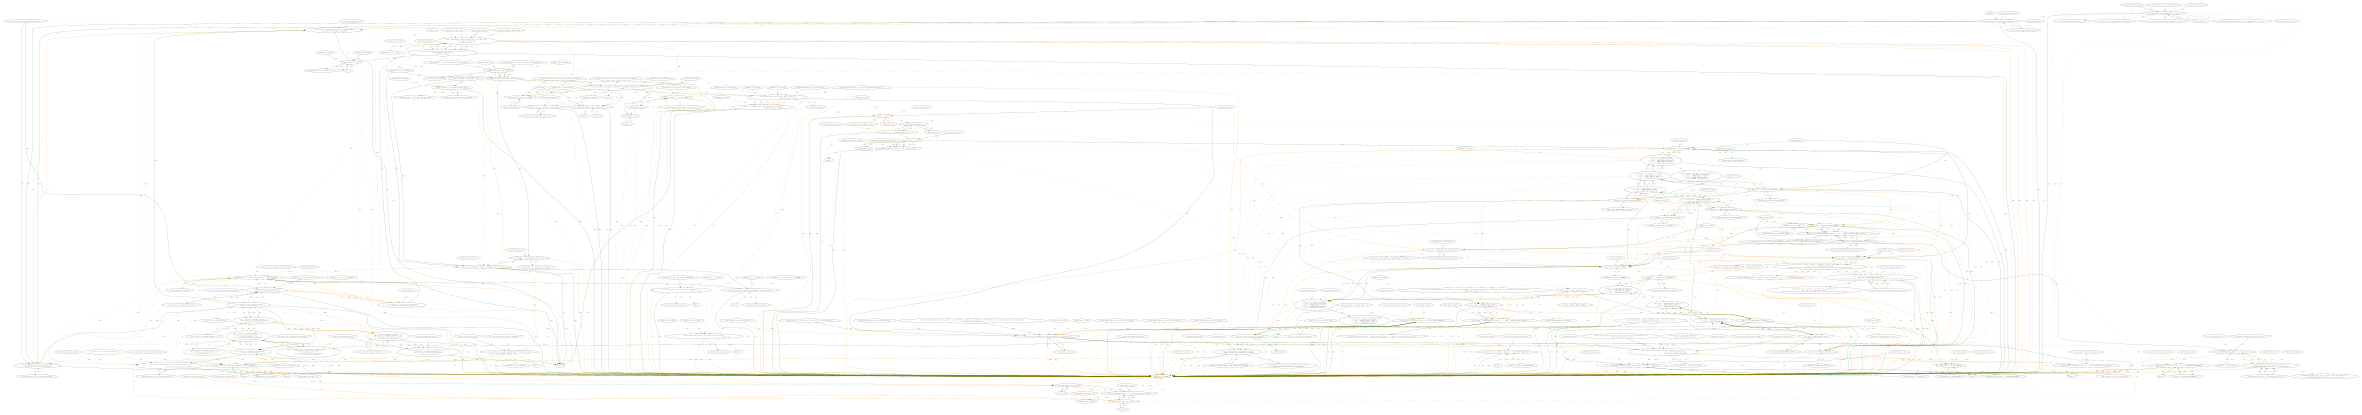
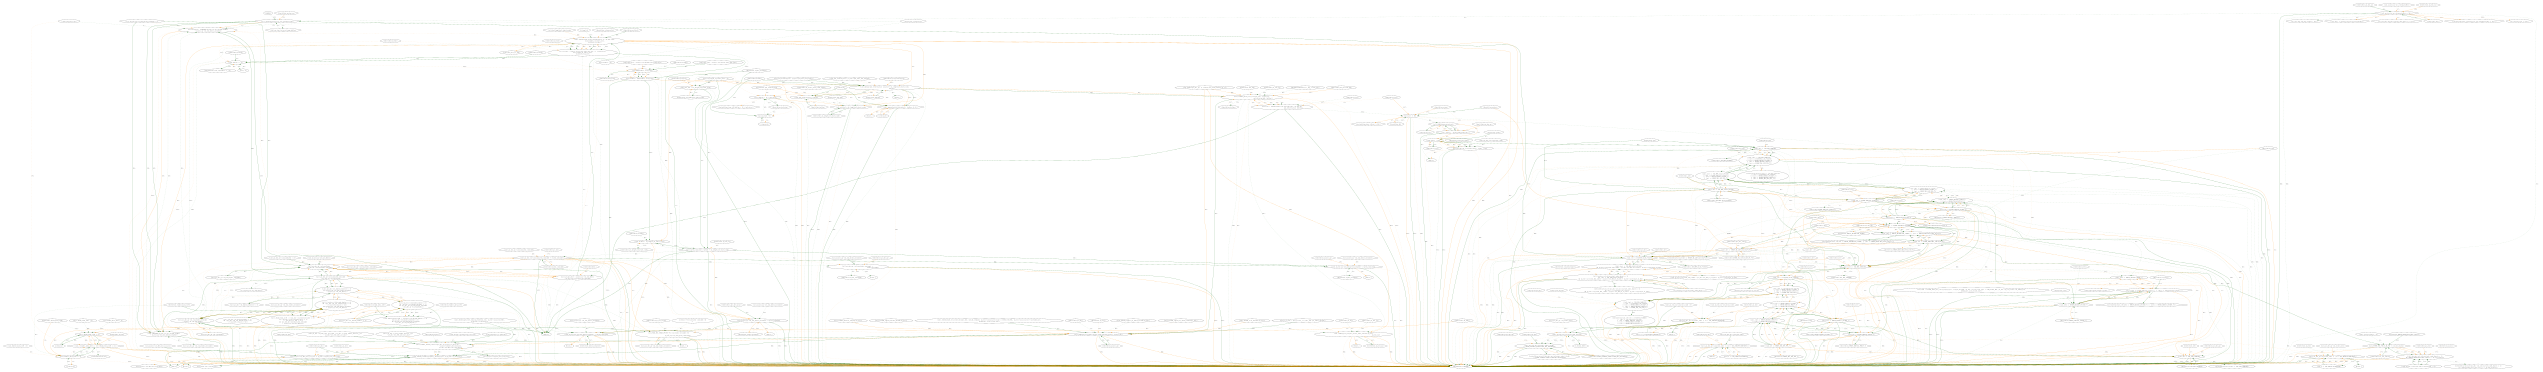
node "(Call,*(pu1_buf + u4_length_of_start_code))": removed
edge "(Call,ret == ERROR_IN_LAST_SLICE_OF_PIC)" -> "(Call,ret == ERROR_INCOMPLETE_FRAME)": reversed
edge "(Call,ret1 == ERROR_UNAVAIL_MVBUF_T)" -> "(Call,ret1 == ERROR_UNAVAIL_PICBUF_T)": reversed
edge "(MethodReturn,WORD32)" -> "(Call,frame_data_left == 1)": reversed
